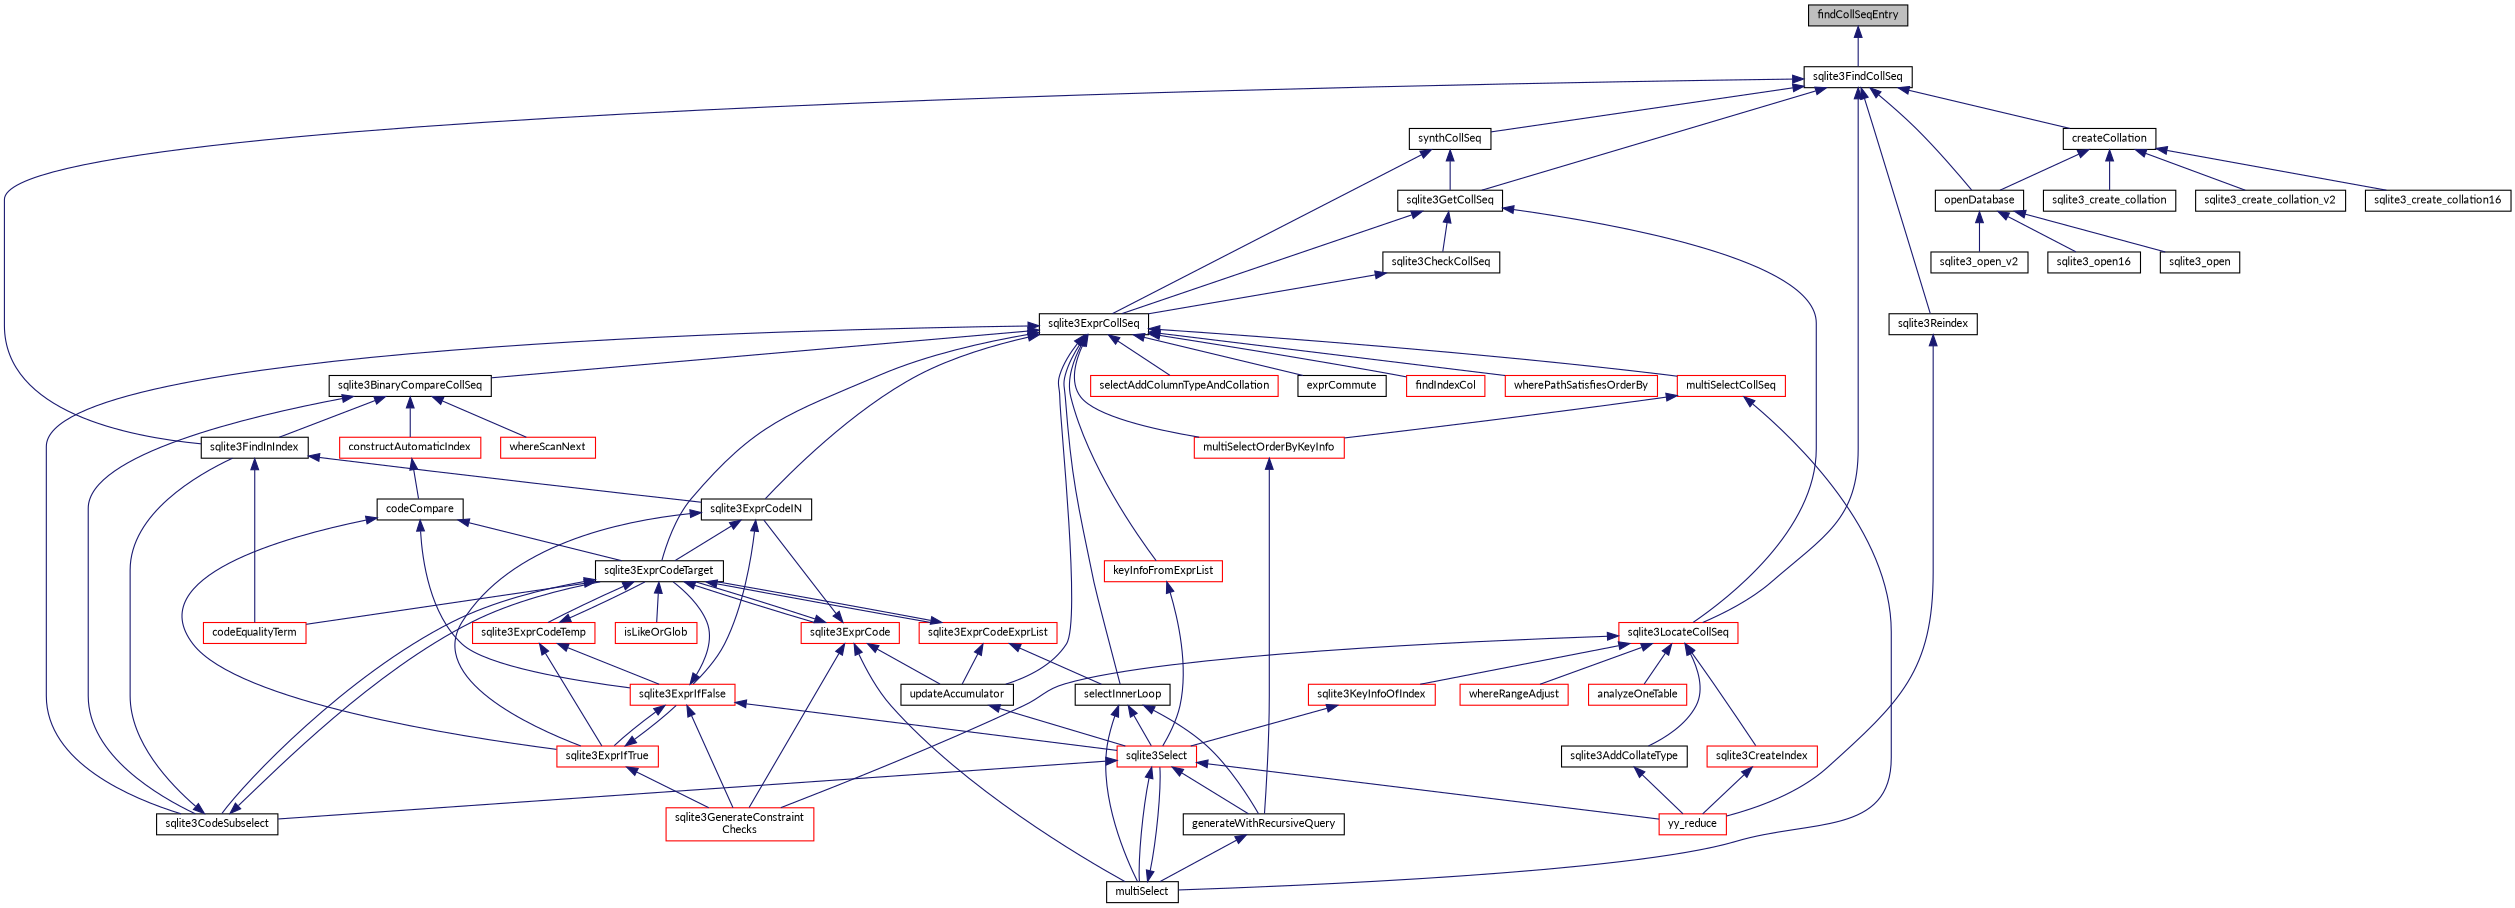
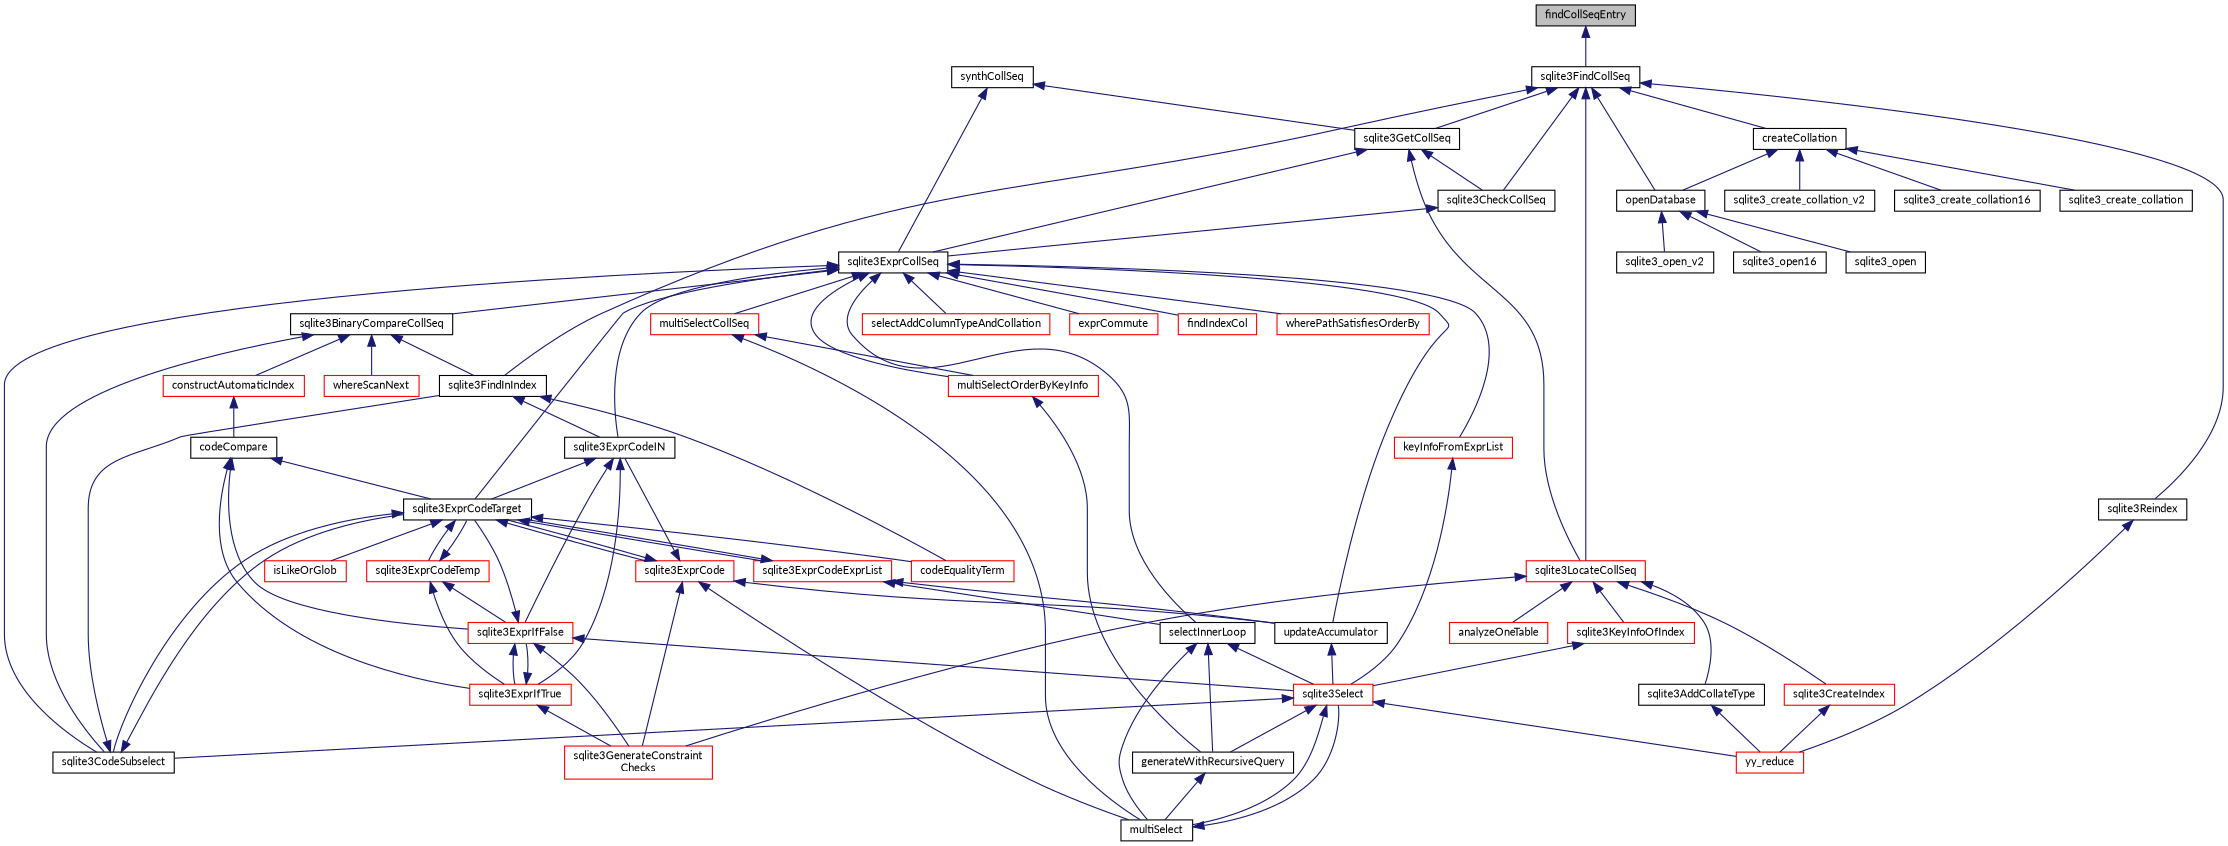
edge "synthCollSeq" -> "sqlite3FindCollSeq": now "sqlite3CheckCollSeq" -> "sqlite3FindCollSeq"
node "exprCommute": color black -> red
node "whereRangeAdjust": removed
